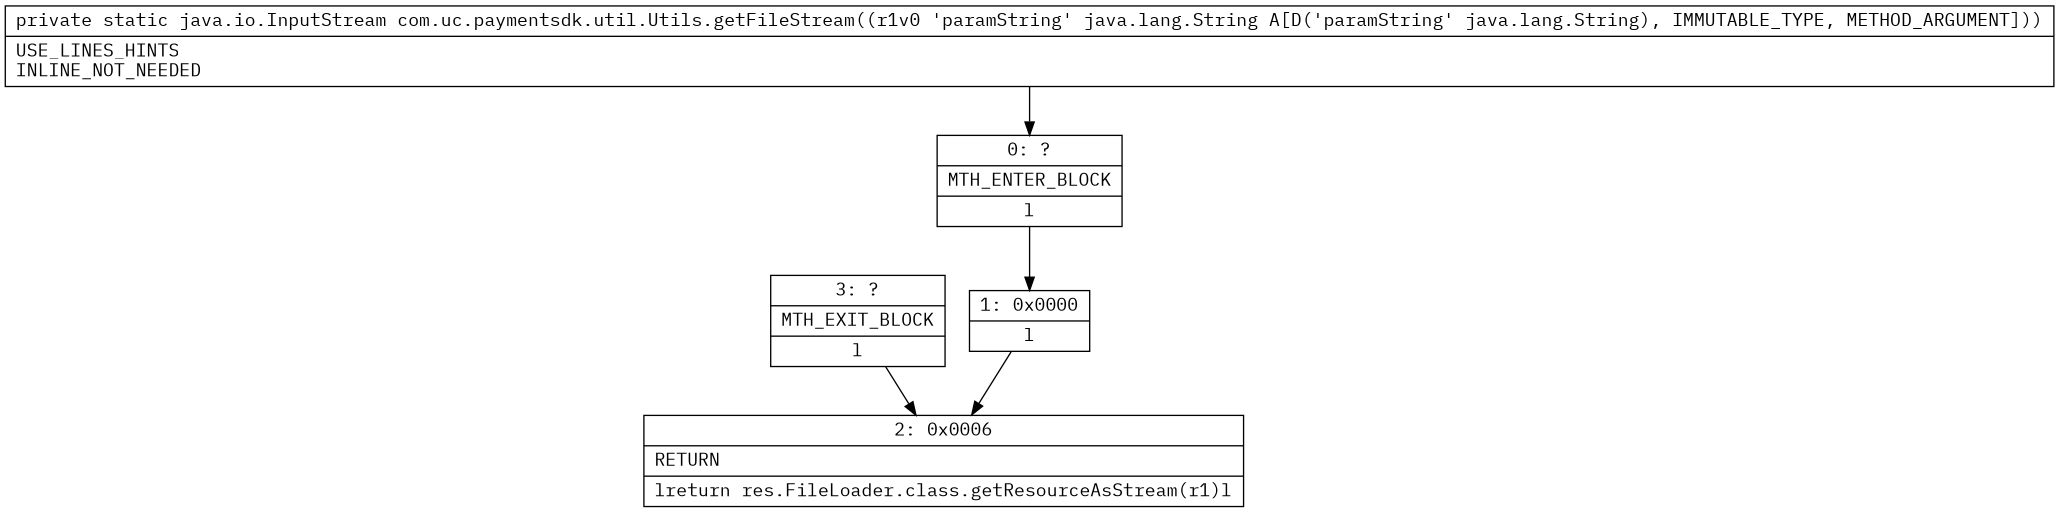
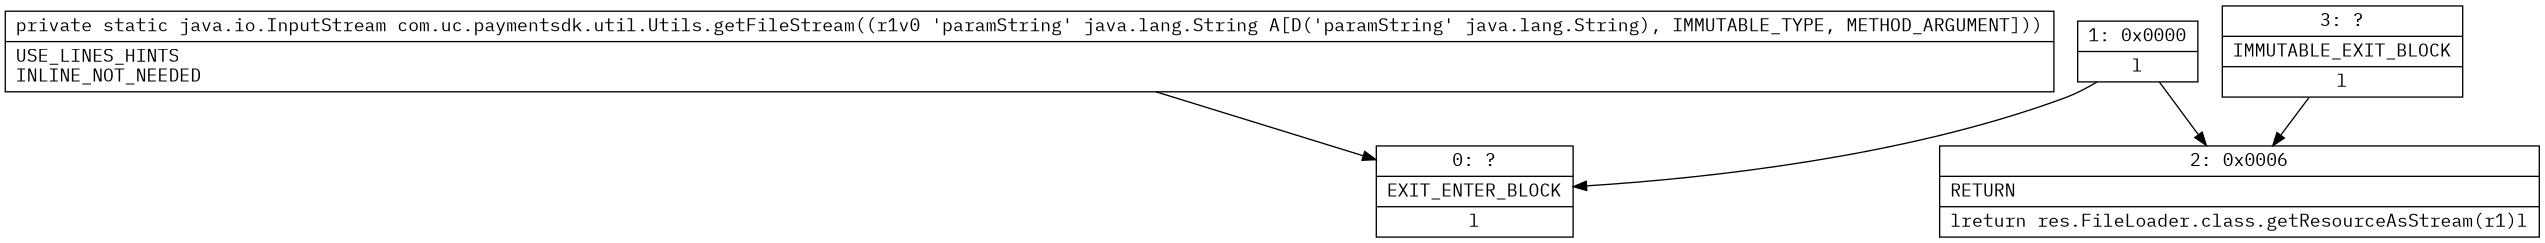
node "0: ?": text "MTH_ENTER_BLOCK" -> "EXIT_ENTER_BLOCK"
edge "0: ?" -> "1: 0x0000": reversed
node "3: ?": text "MTH_EXIT_BLOCK" -> "IMMUTABLE_EXIT_BLOCK"
